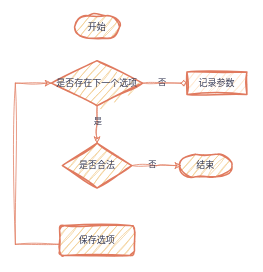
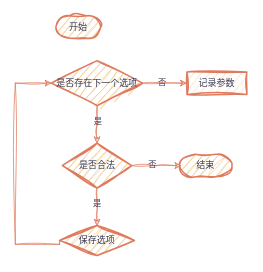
node "开始": moved (97, 27) -> (78, 27)
edge "是否存在下一个选项" -> "记录参数": arrowhead diamond -> classic
edge "是否合法" -> "保存选项": added, label "是"
node "保存选项": shape rounded rectangle -> diamond
